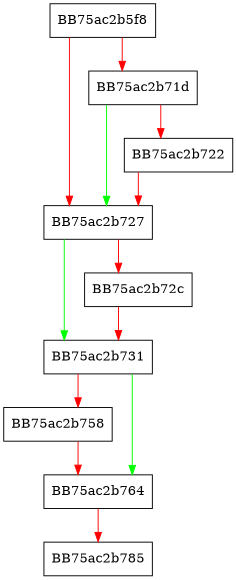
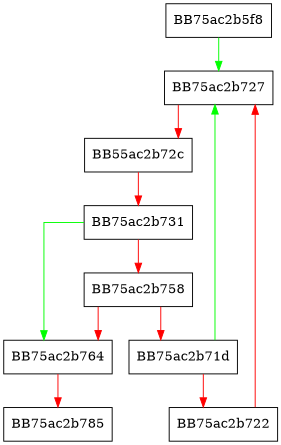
edge "BB75ac2b5f8" -> "BB75ac2b71d": now "BB75ac2b758" -> "BB75ac2b71d"
edge "BB75ac2b5f8" -> "BB75ac2b727": color red -> green
edge "BB75ac2b727" -> "BB75ac2b731": removed
node "BB75ac2b72c": label "BB75ac2b72c" -> "BB55ac2b72c"
